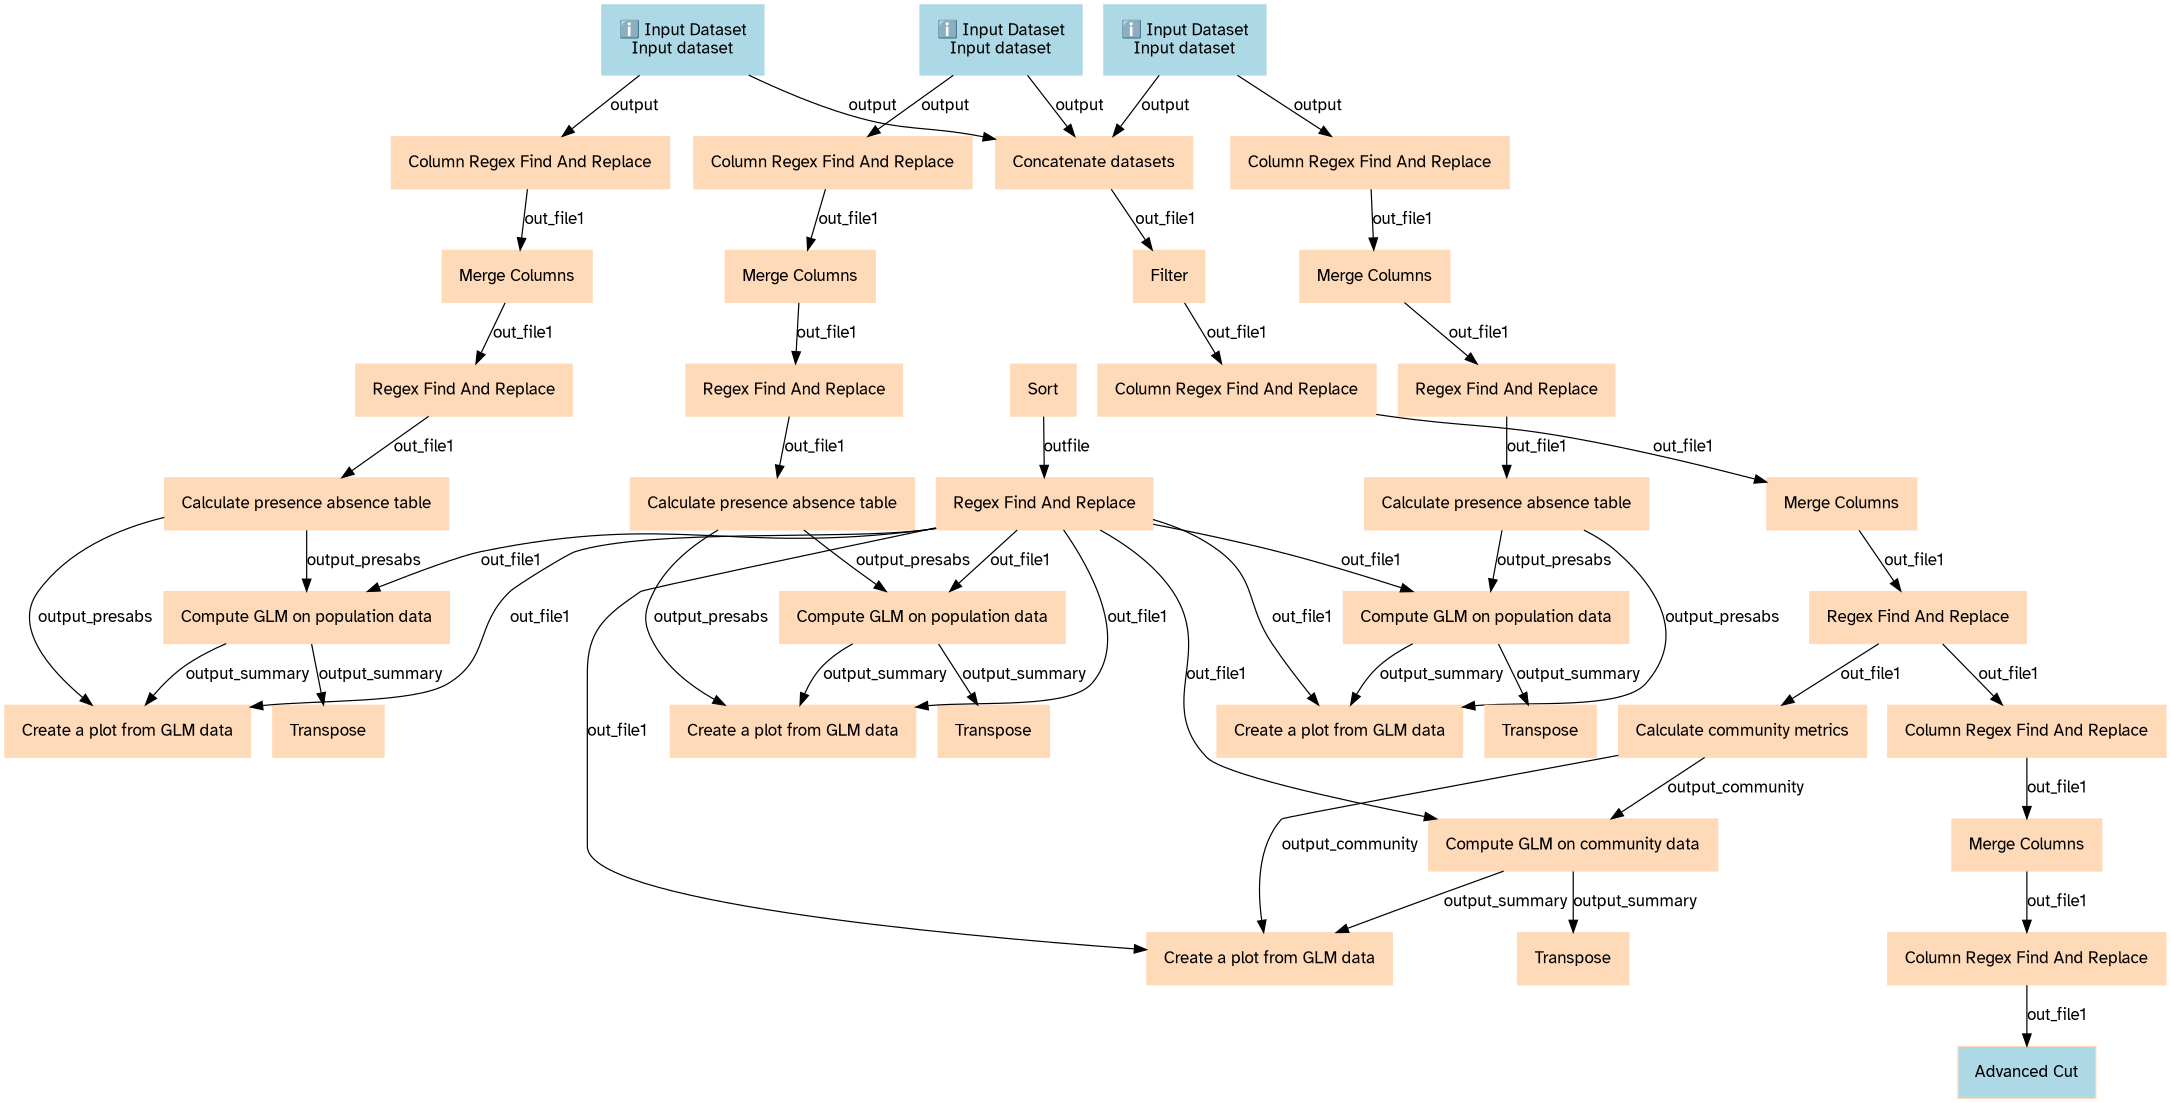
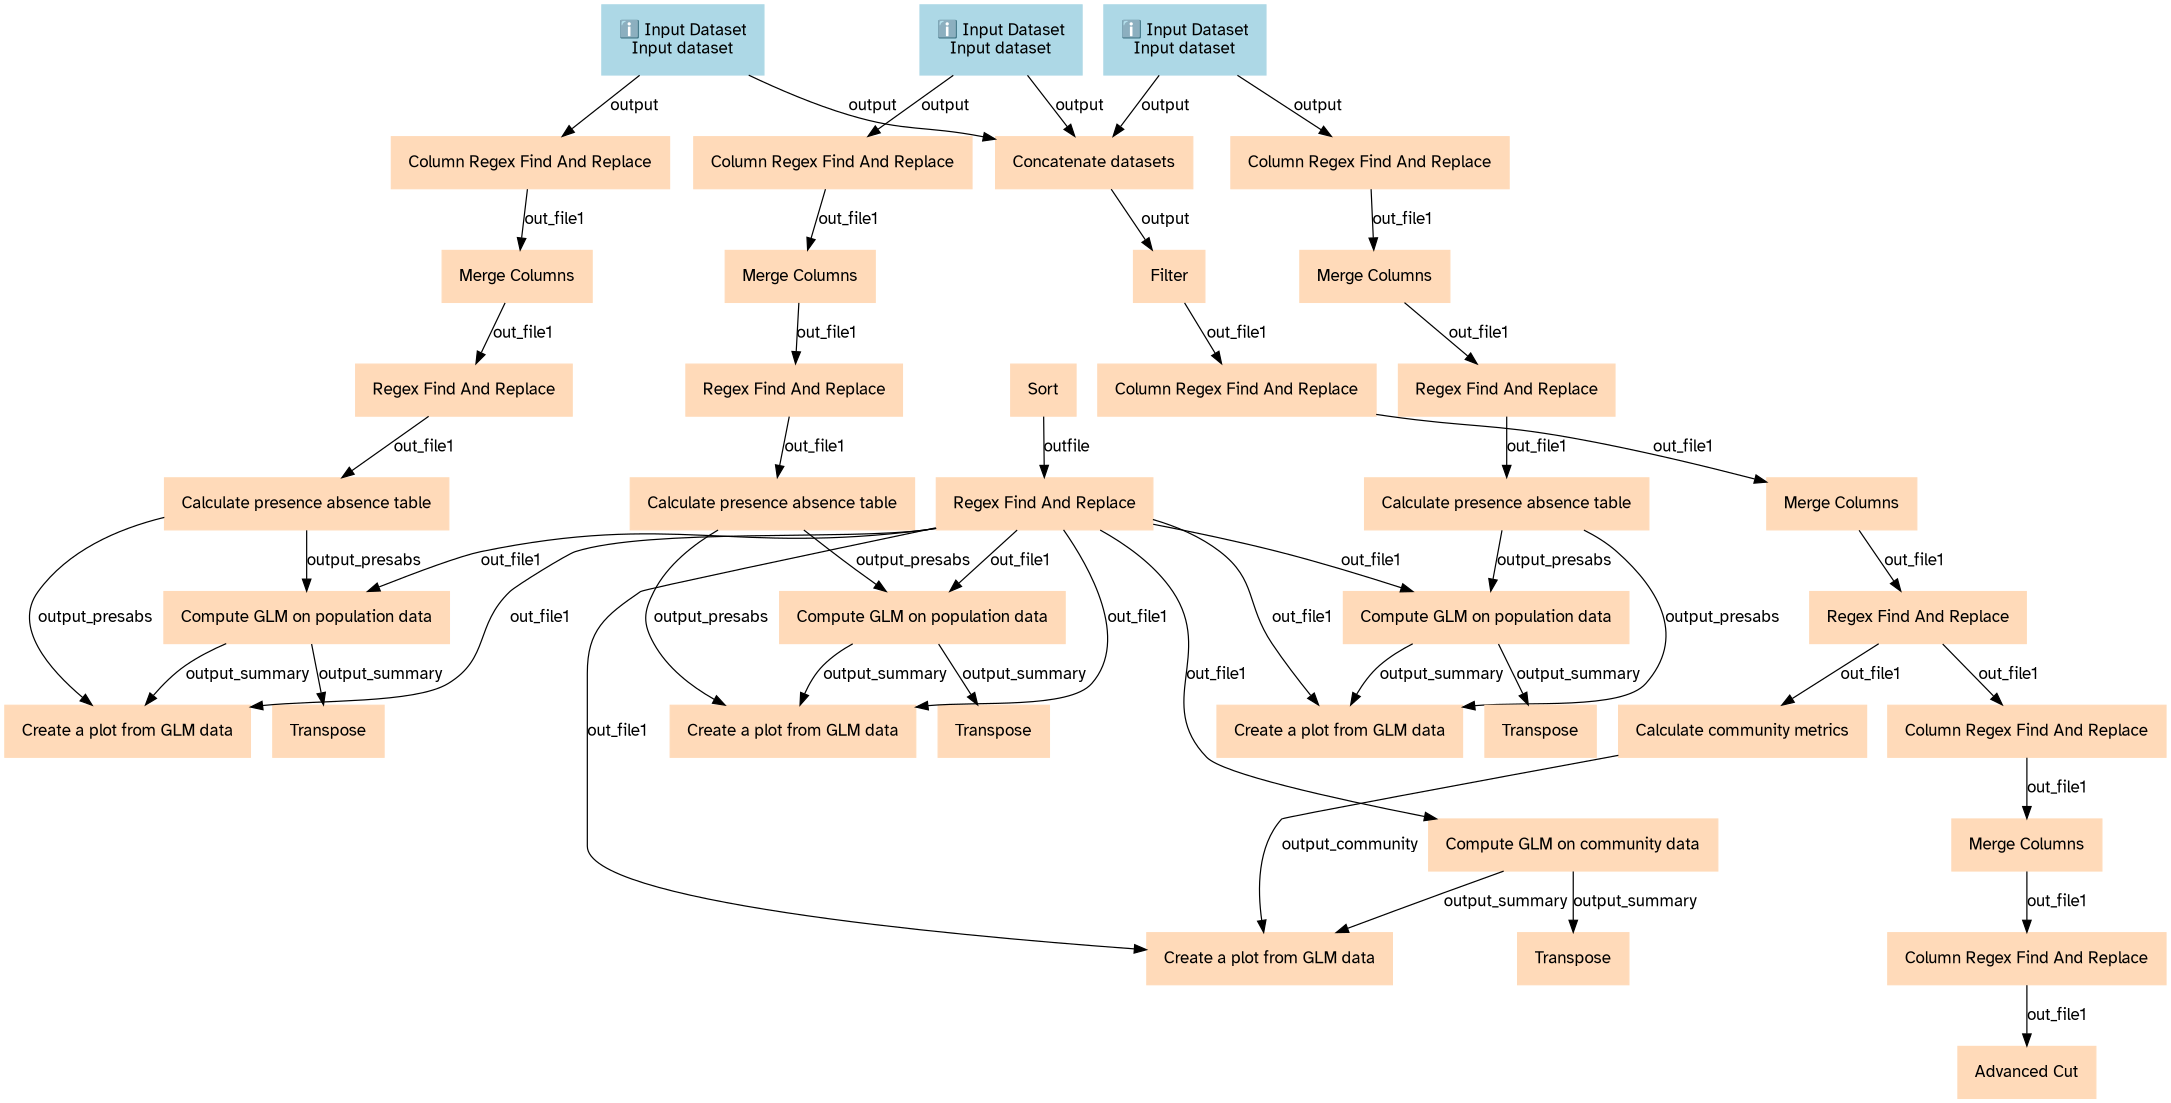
edge "Concatenate datasets" -> "Filter": label "out_file1" -> "output"
edge "Calculate community metrics" -> "Compute GLM on community data": removed, label "output_community"
node "Advanced Cut": fillcolor lightblue -> peachpuff
